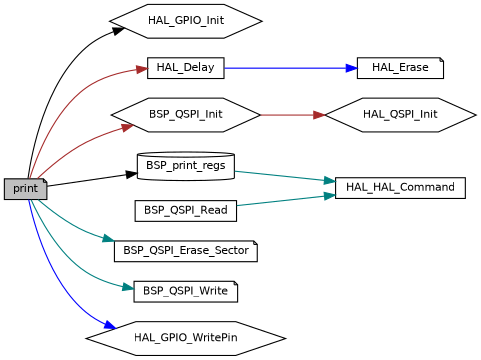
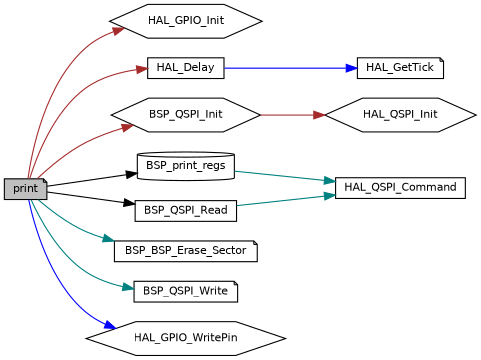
node "HAL_Erase": label "HAL_Erase" -> "HAL_GetTick"
edge "print" -> "HAL_GPIO_Init": color black -> brown
node "HAL_HAL_Command": label "HAL_HAL_Command" -> "HAL_QSPI_Command"
edge "print" -> "BSP_QSPI_Read": added
node "BSP_QSPI_Erase_Sector": label "BSP_QSPI_Erase_Sector" -> "BSP_BSP_Erase_Sector"
